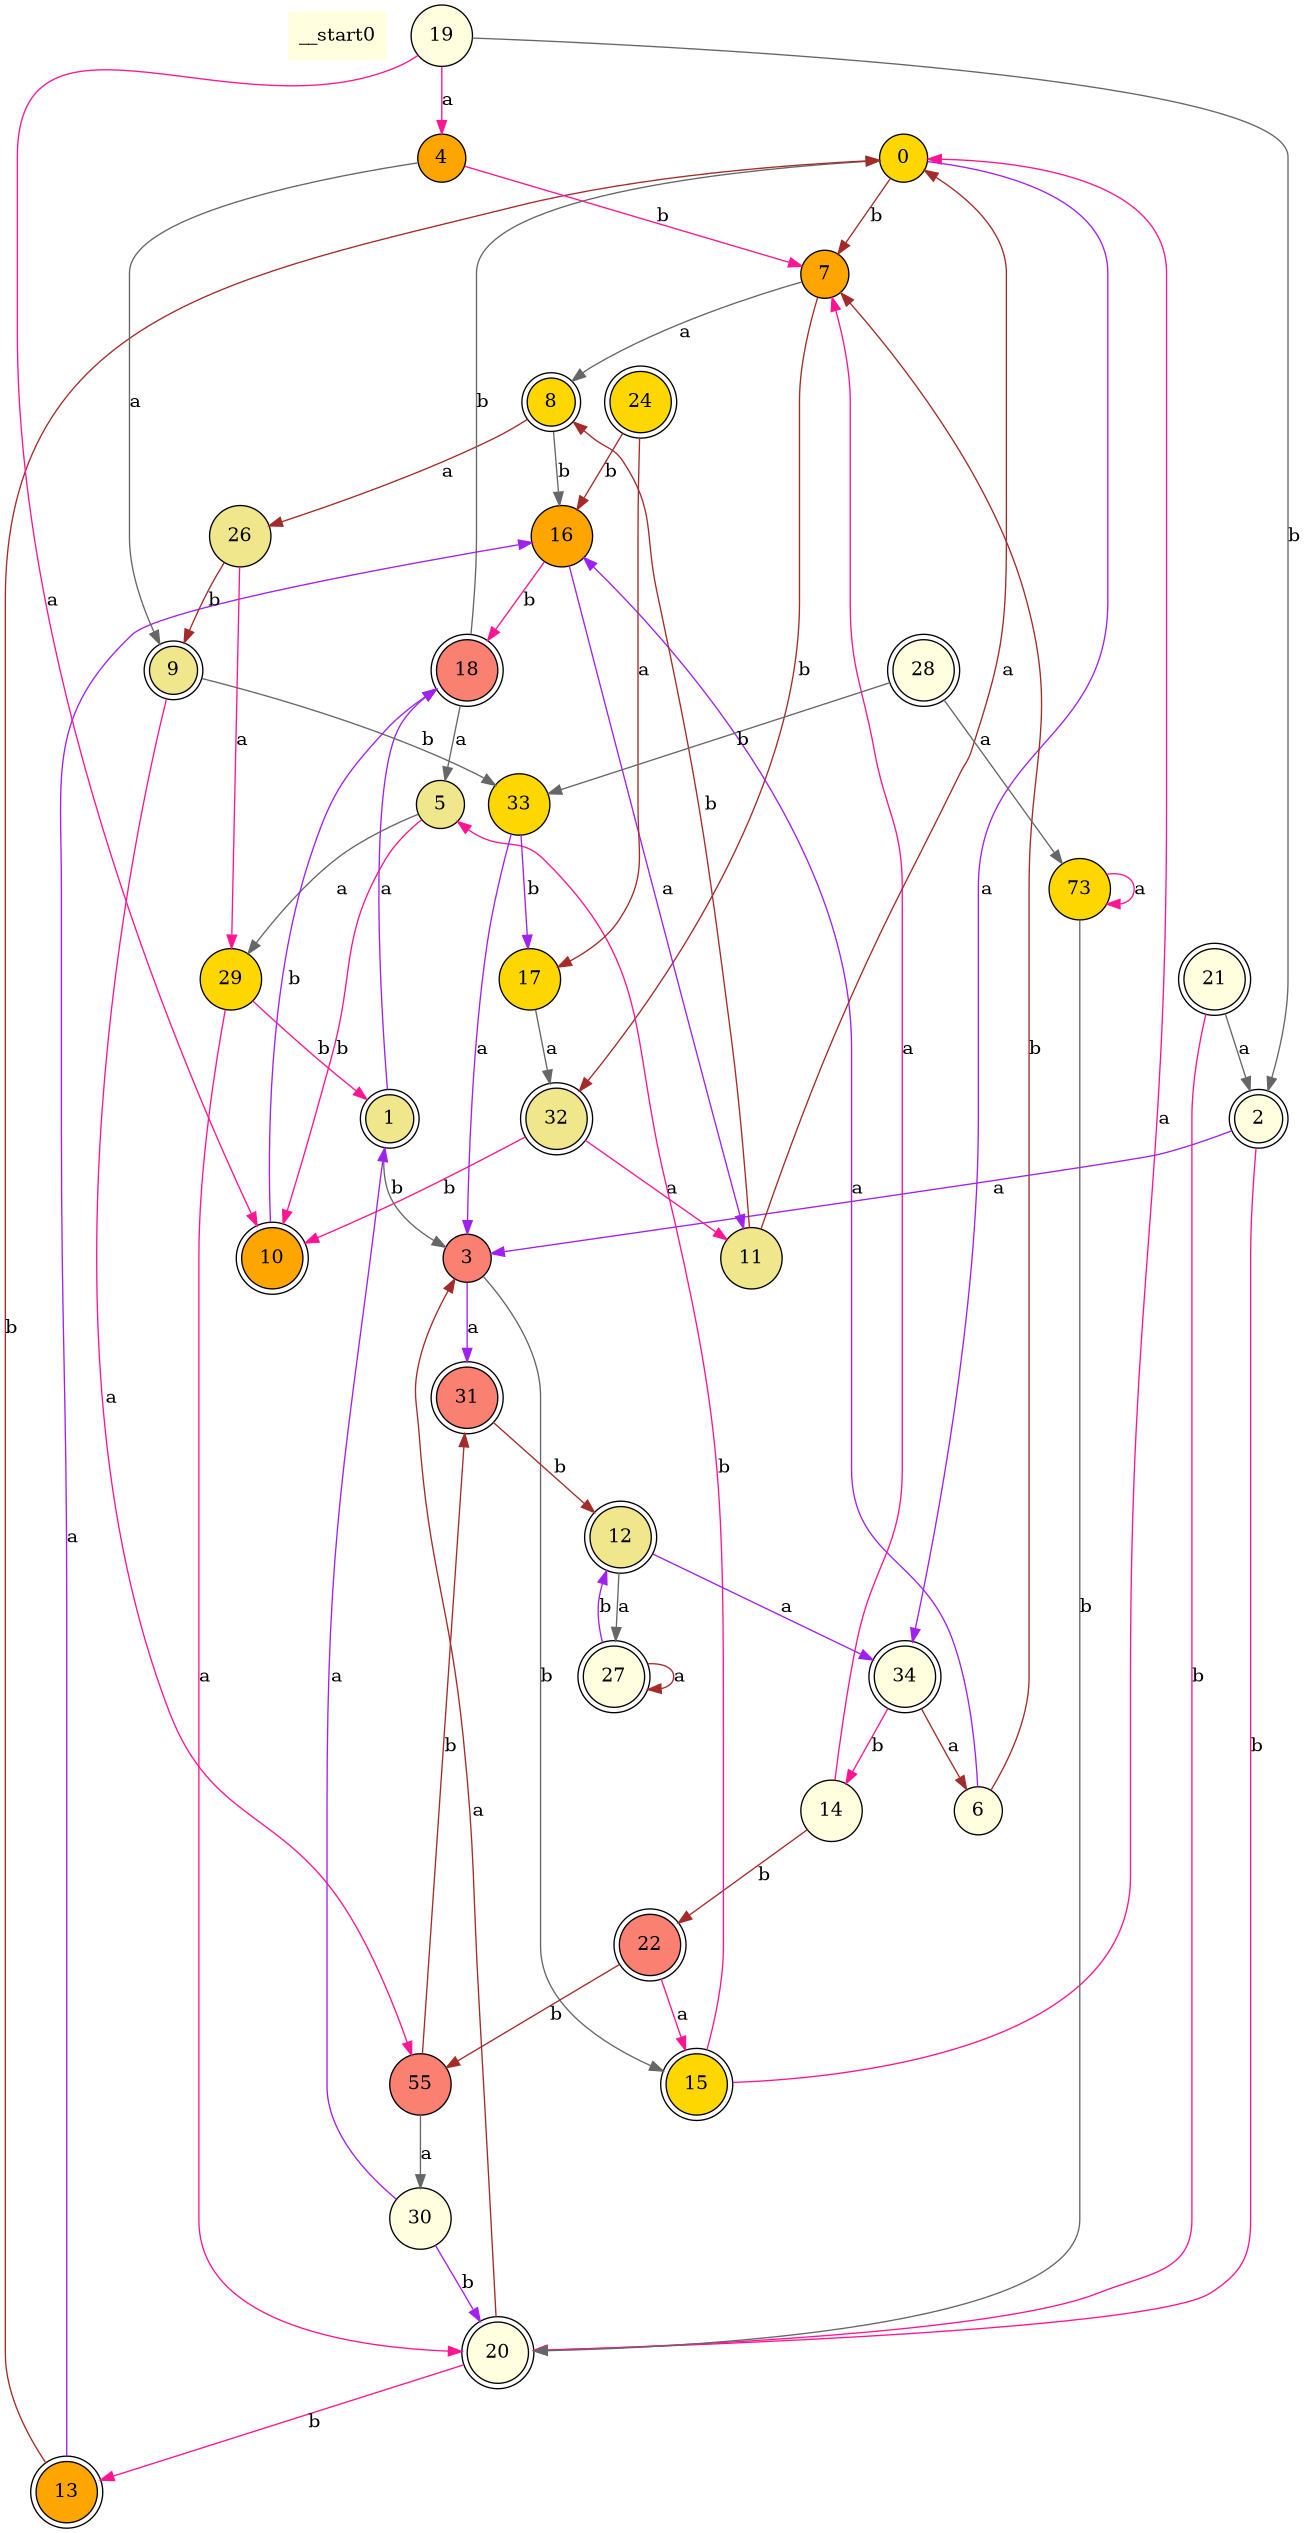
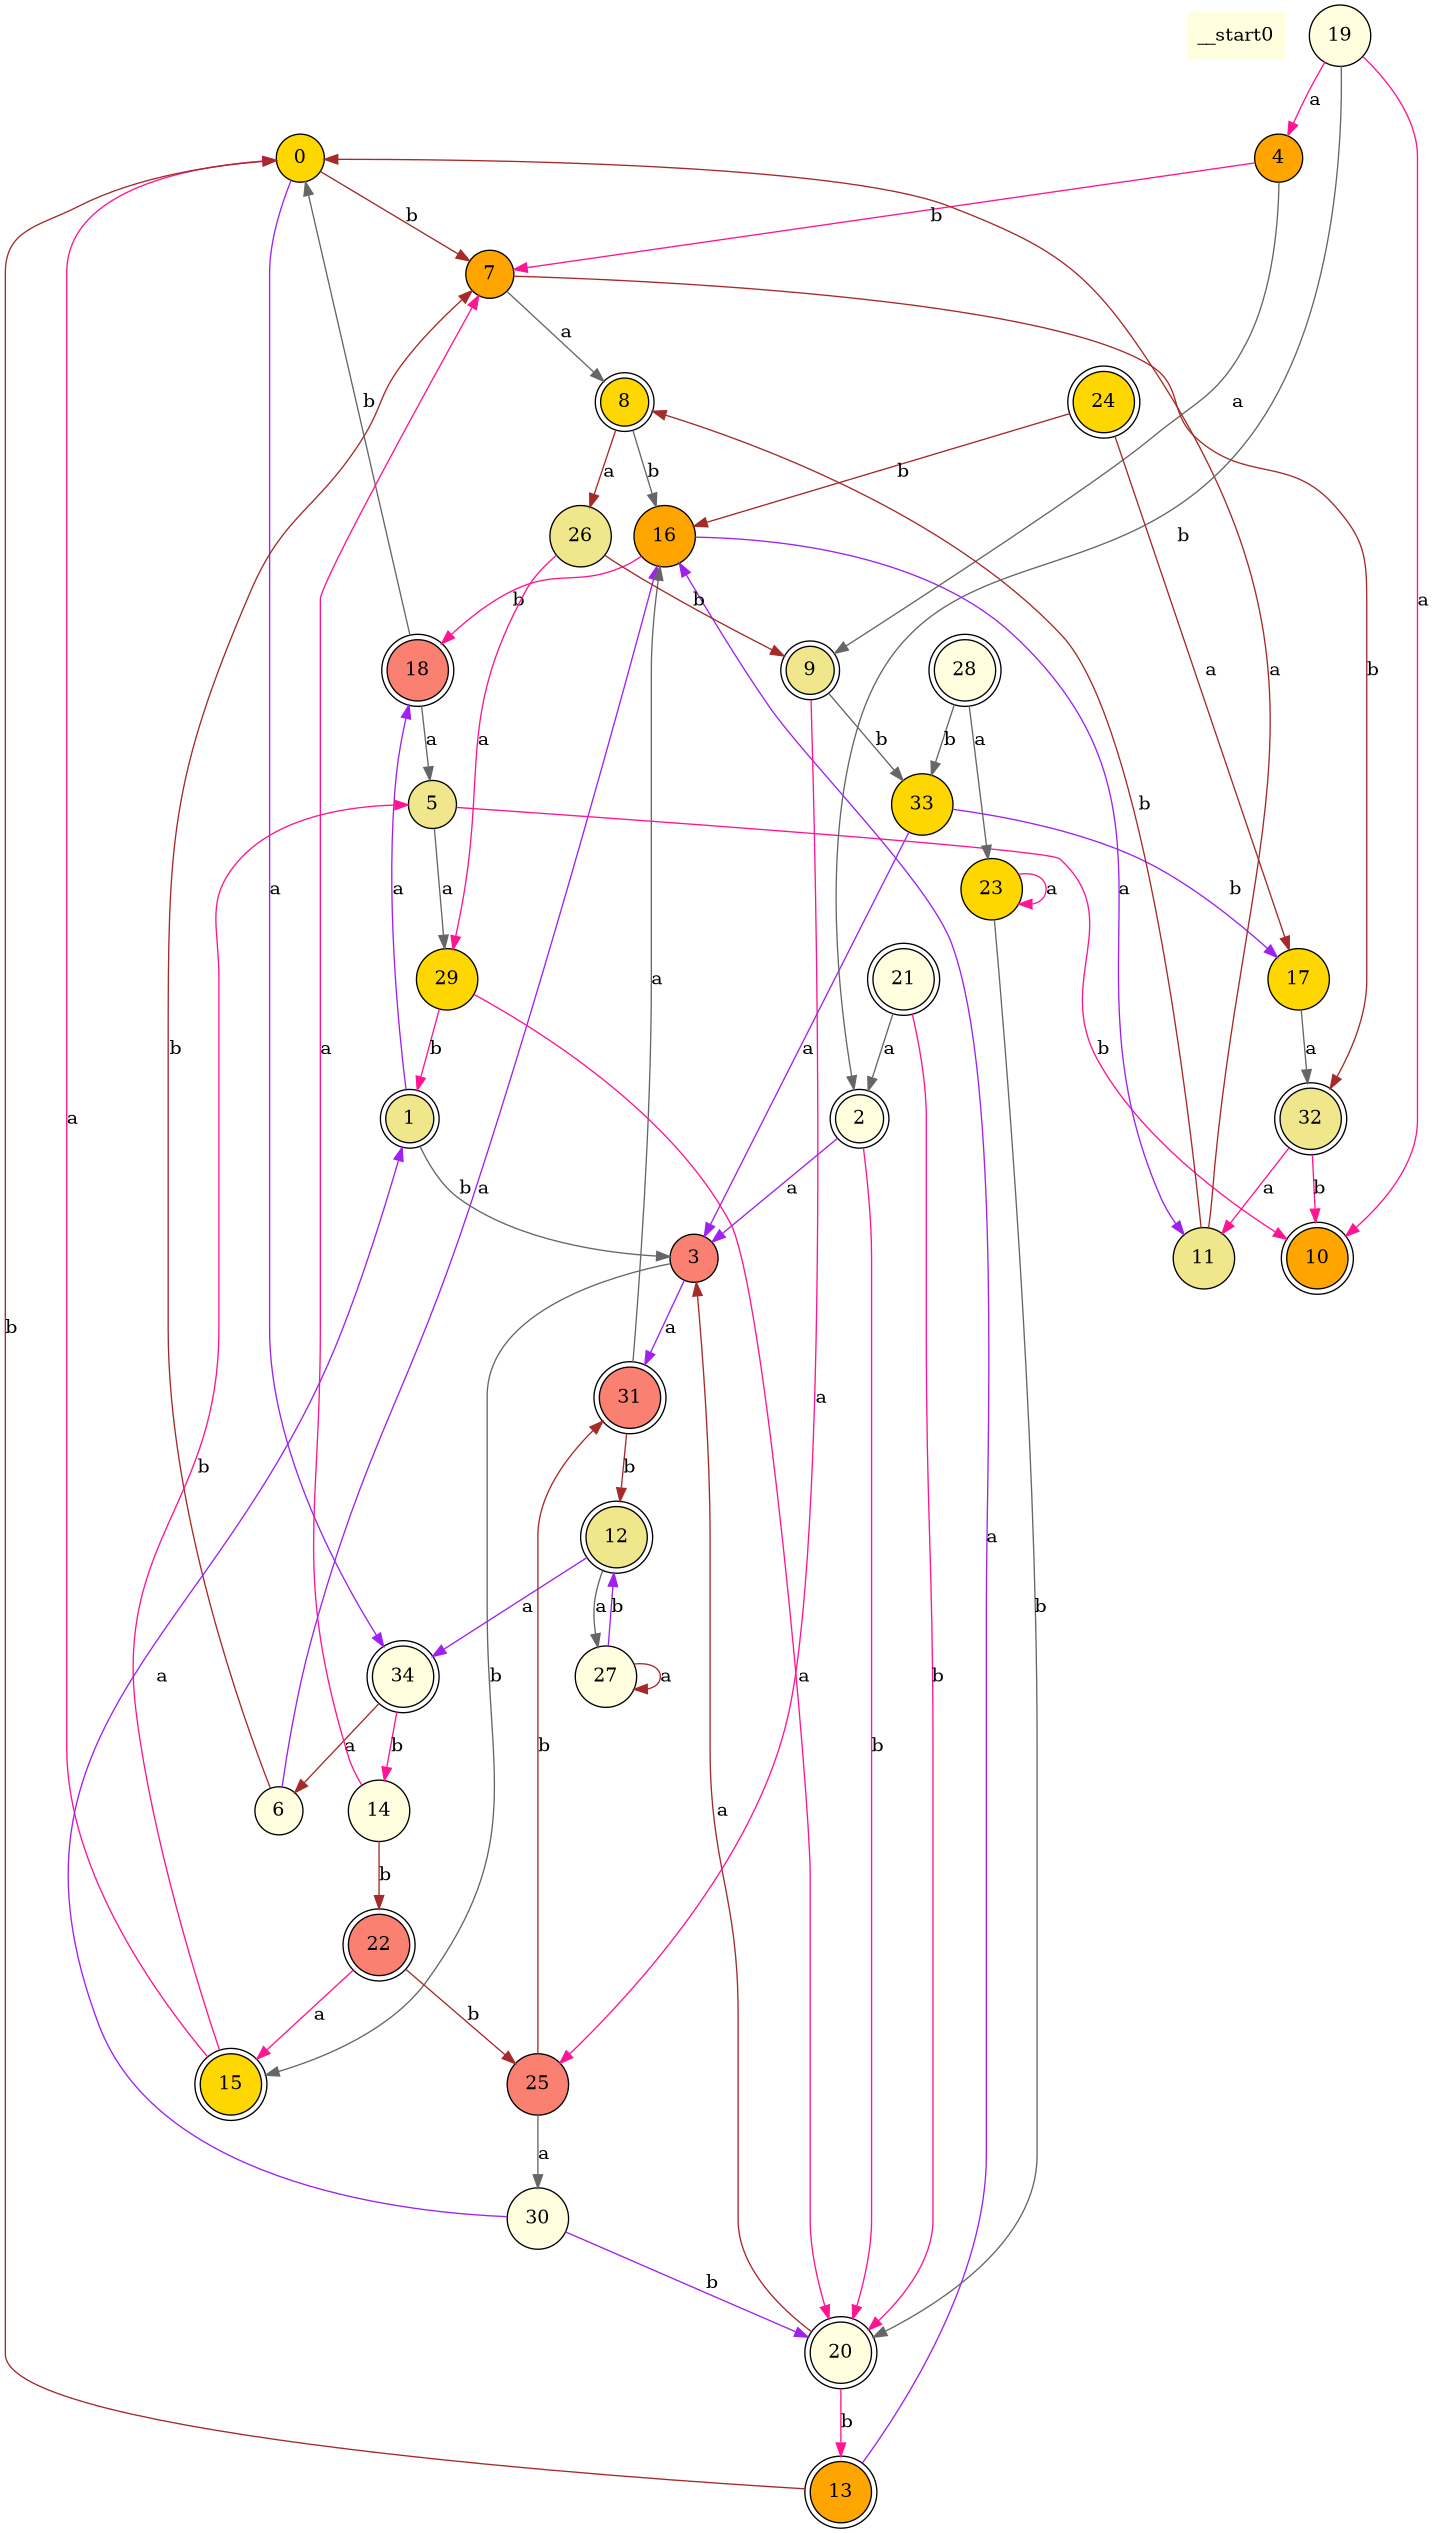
node "73": label "73" -> "23"
edge "10" -> "18": removed, label "b"
edge "31" -> "16": added, label "a"
node "27": shape doublecircle -> circle
node "55": label "55" -> "25"
